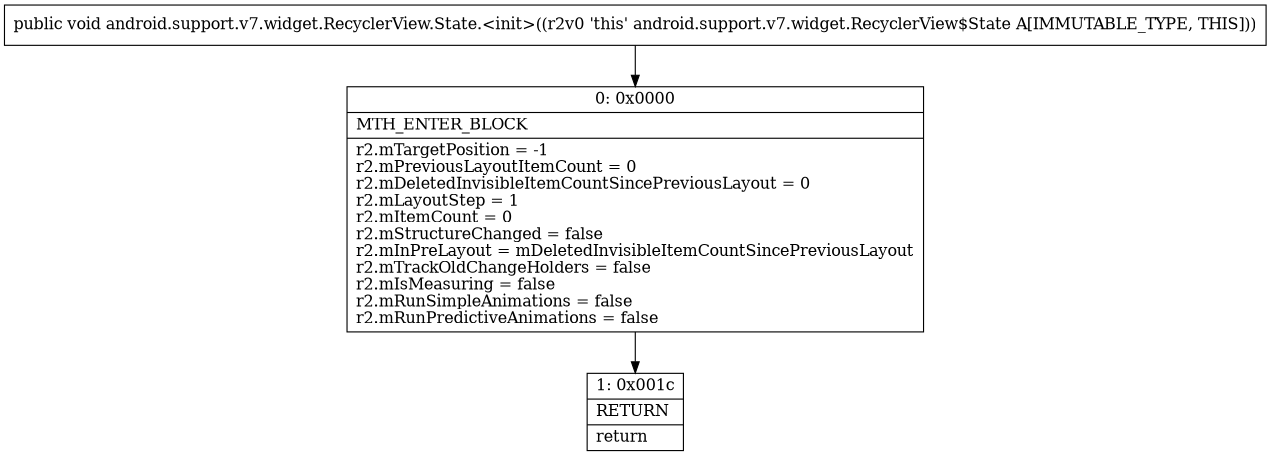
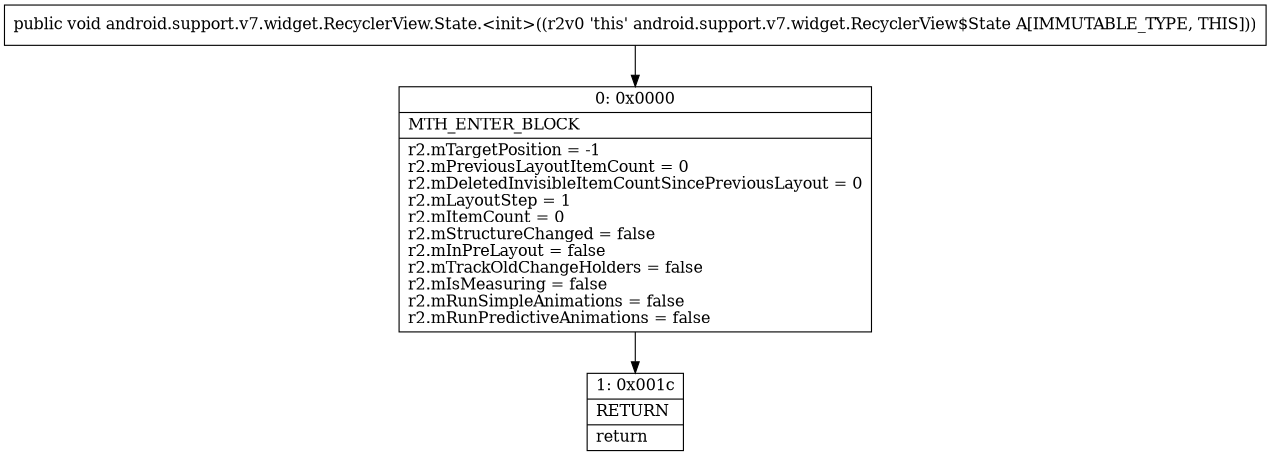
node "0: 0x0000": text "r2.mInPreLayout = mDeletedInvisibleItemCountSincePreviousLayout" -> "r2.mInPreLayout = false"
